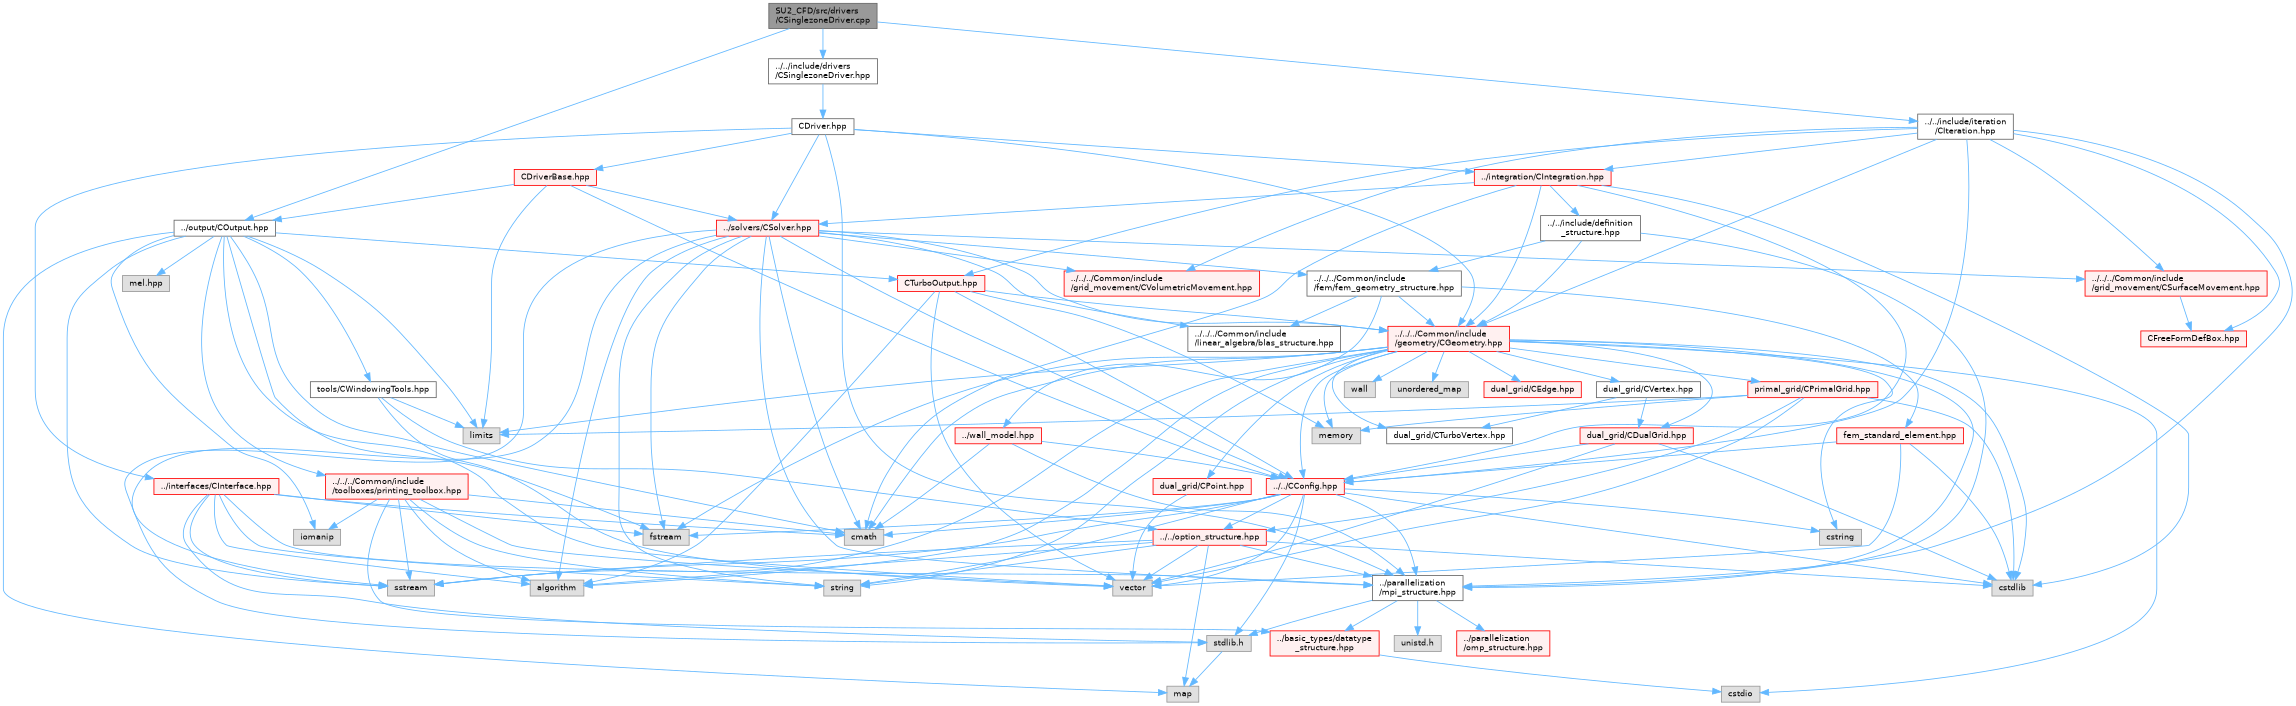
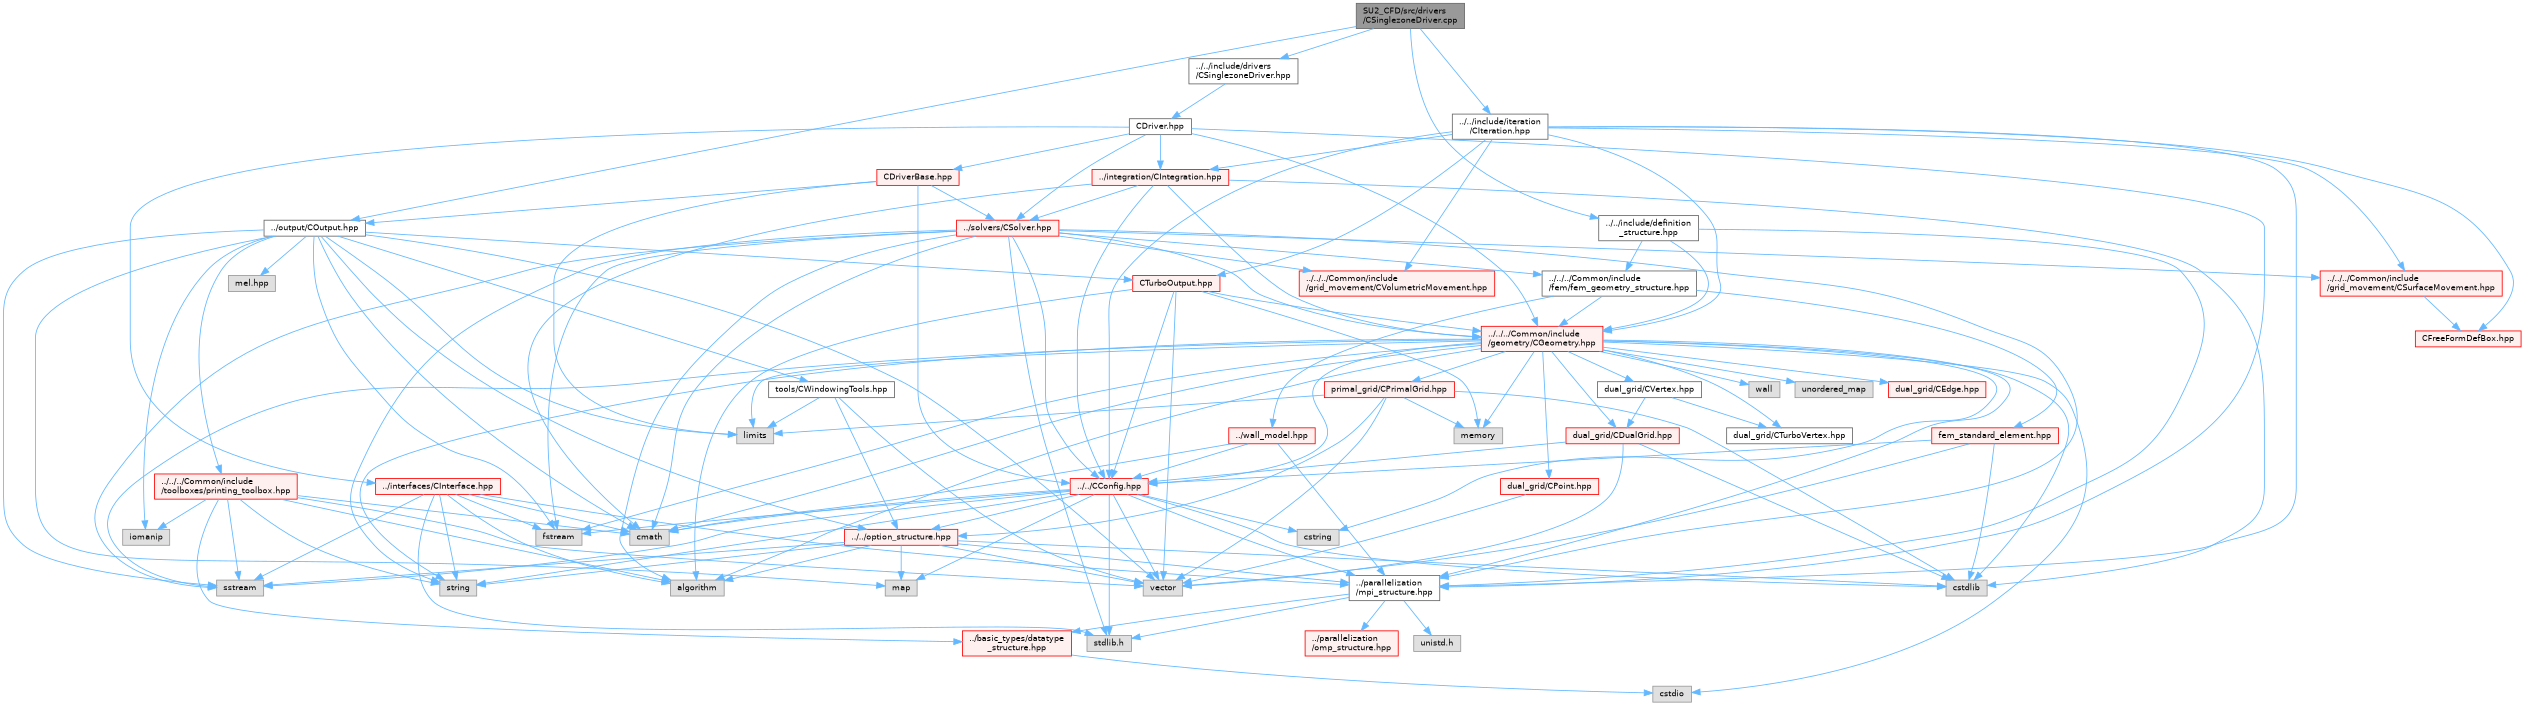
edge "../integration/CIntegration.hpp" -> "../../include/definition _structure.hpp": now "SU2_CFD/src/drivers /CSinglezoneDriver.cpp" -> "../../include/definition _structure.hpp"
node "../../../Common/include /linear_algebra/blas_structure.hpp": removed
edge "../output/COutput.hpp" -> "../../option_structure.hpp": added
edge "stdlib.h" -> "map": now "../../CConfig.hpp" -> "map"
